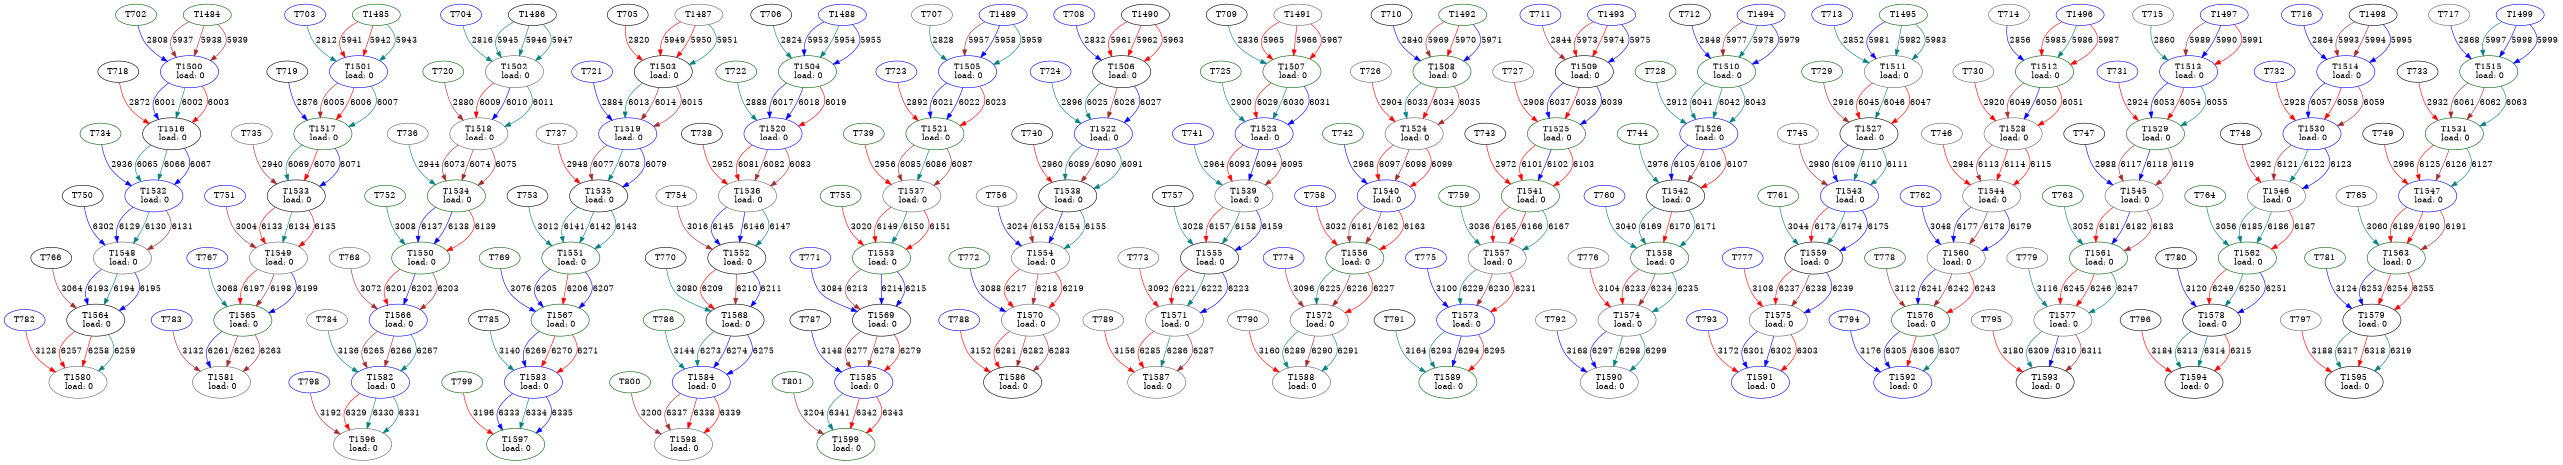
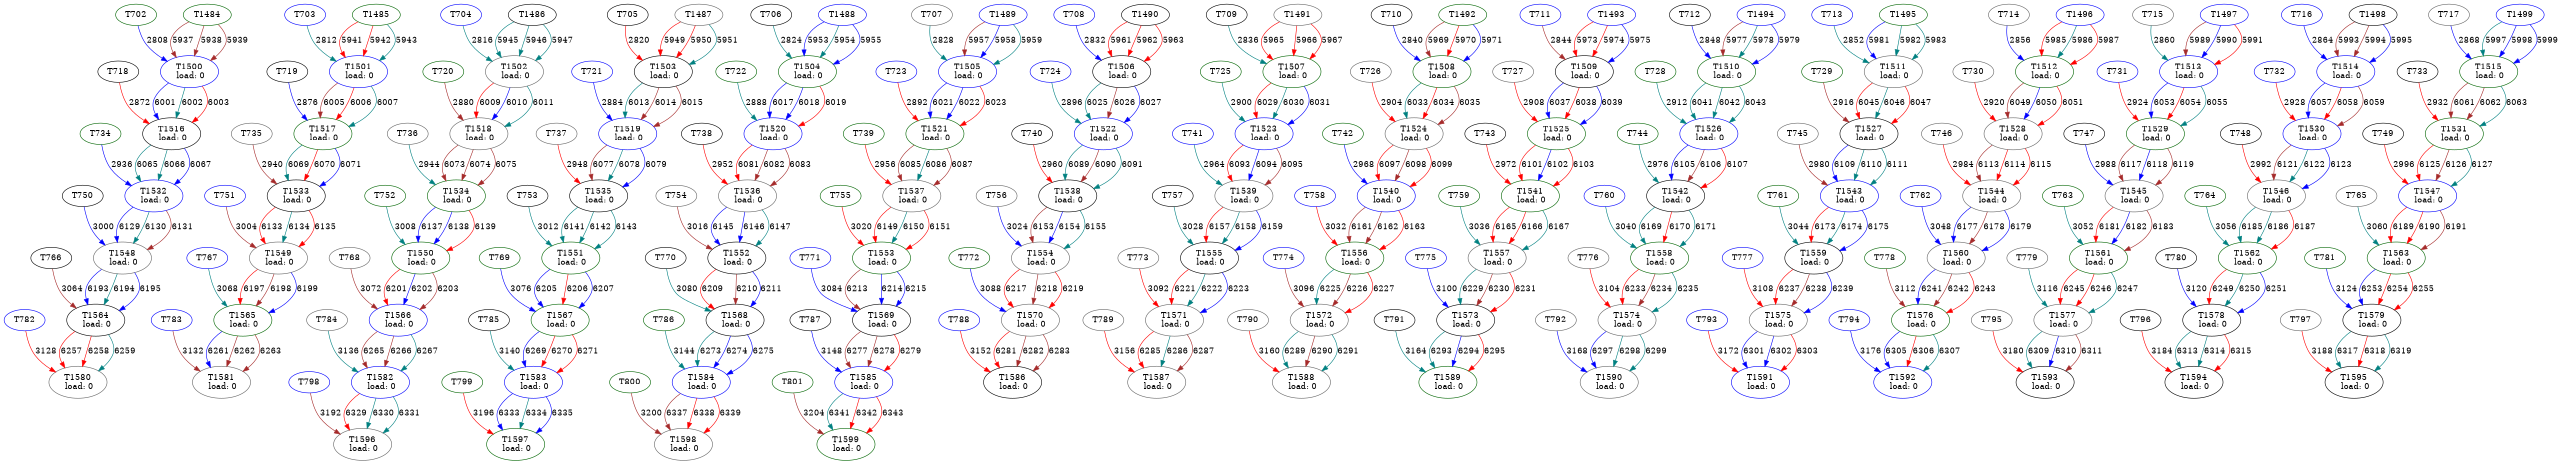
edge "T750" -> "T1548 load: 0": label "6302" -> "3000"
node "T1573 load: 0": color blue -> black
